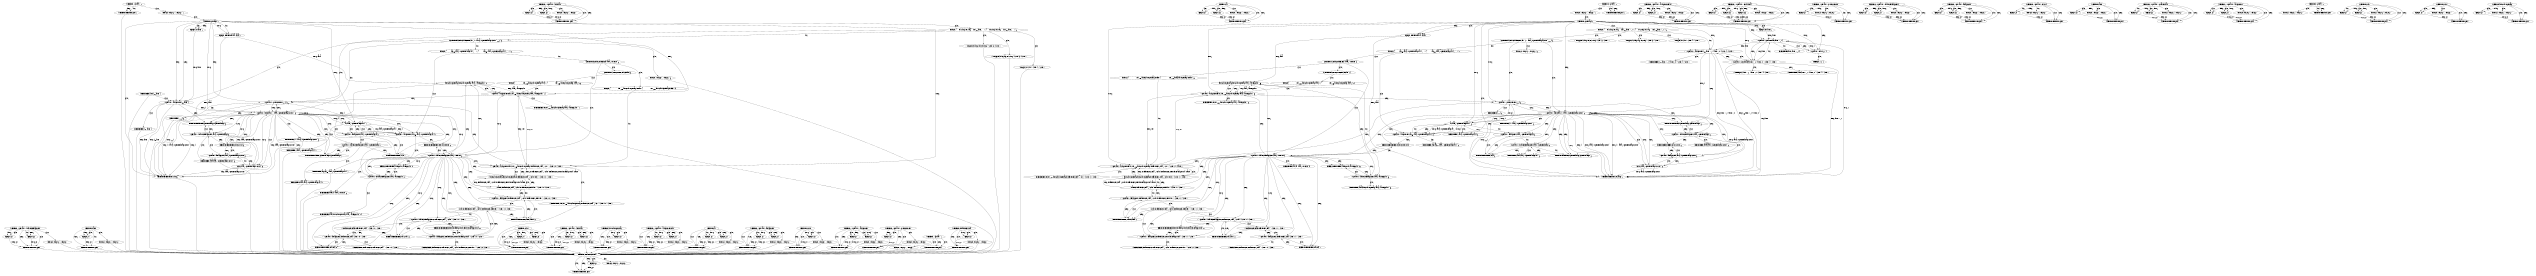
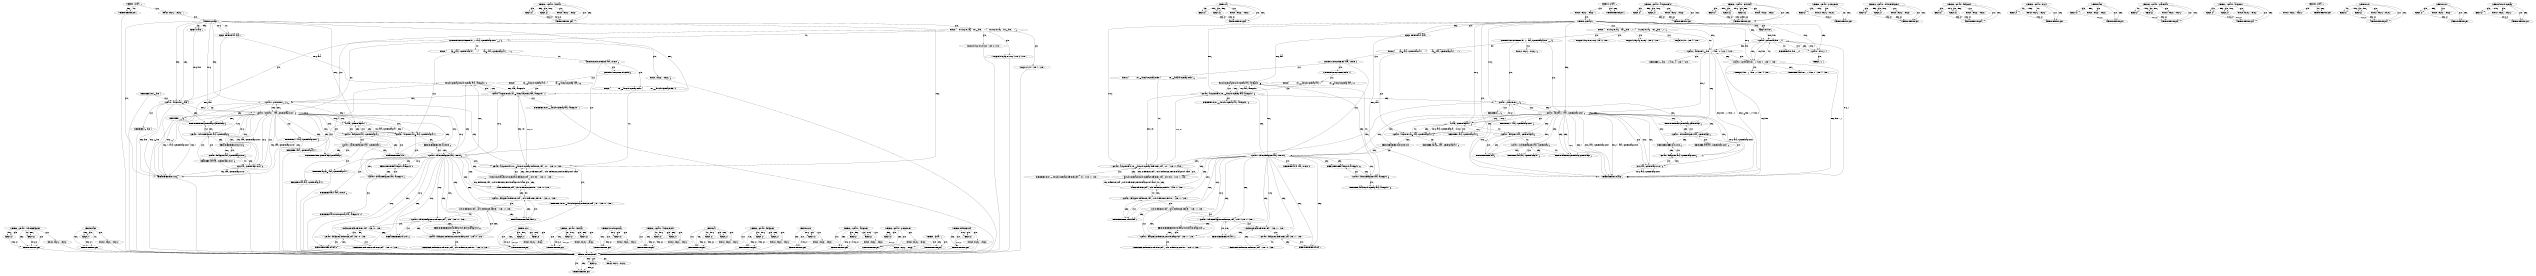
edge "<(<operator>.fieldAccess,Preferences::self)<SUB>11</SUB>>" -> "<(Preferences.self,Preferences::self())<SUB>11</SUB>>": now "<(IDENTIFIER,Preferences,Preferences::self())<SUB>11</SUB>>" -> "<(Preferences.self,Preferences::self())<SUB>11</SUB>>"
